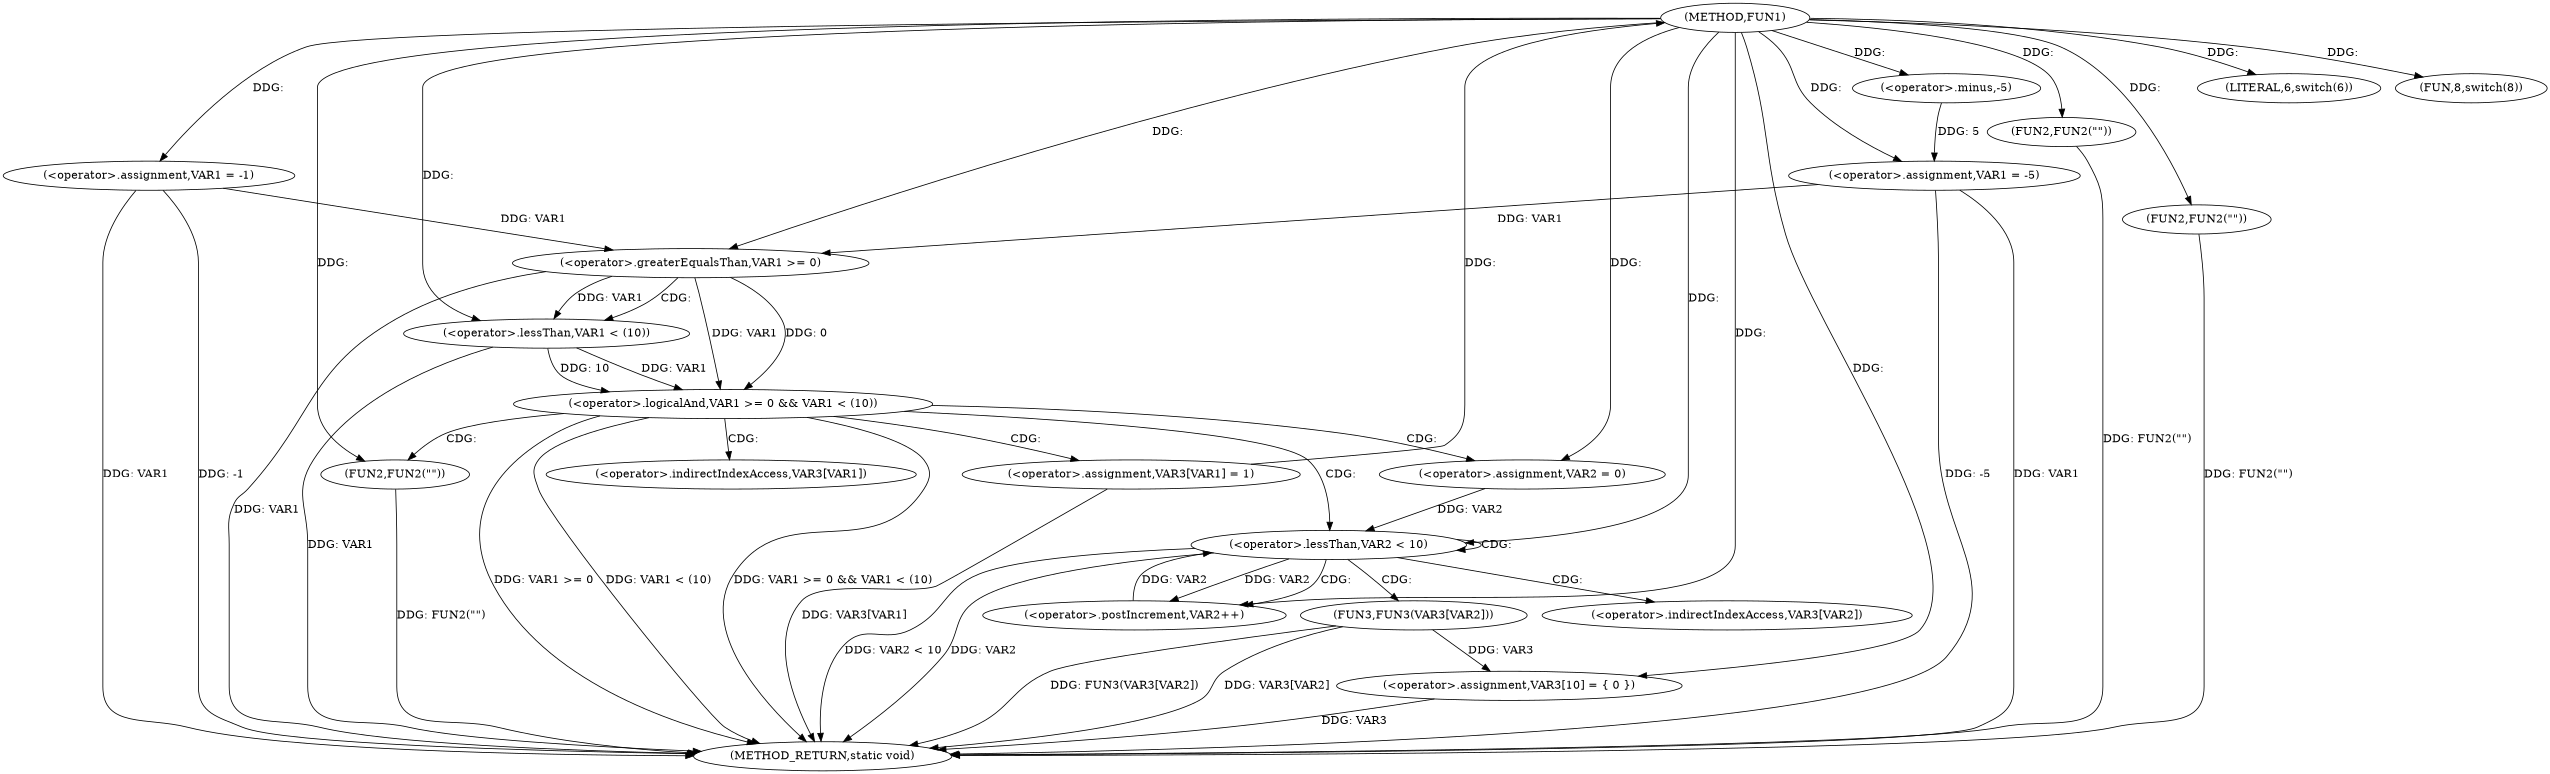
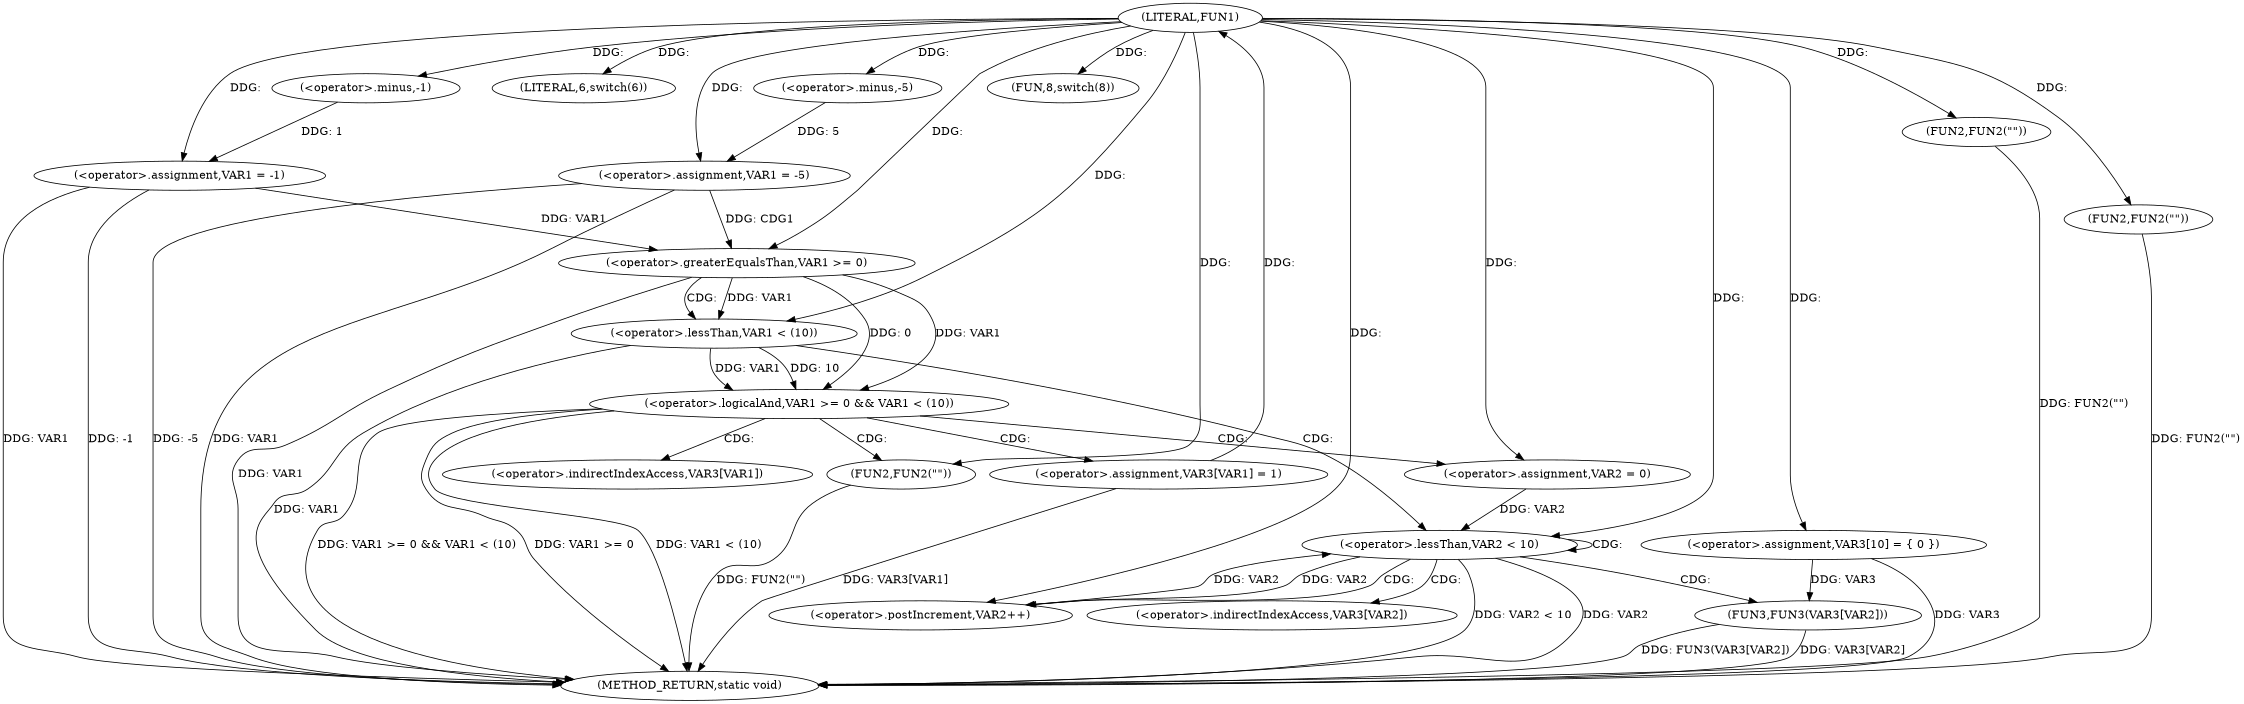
node "(METHOD,FUN1)": label "(METHOD,FUN1)" -> "(LITERAL,FUN1)"
node "(<operator>.minus,-1)": added
edge "(<operator>.assignment,VAR1 = -5)" -> "(<operator>.greaterEqualsThan,VAR1 >= 0)": label "DDG: VAR1" -> "DDG: CDG1"
edge "(<operator>.logicalAnd,VAR1 >= 0 && VAR1 < (10))" -> "(<operator>.lessThan,VAR2 < 10)": now "(<operator>.lessThan,VAR1 < (10))" -> "(<operator>.lessThan,VAR2 < 10)"
edge "(FUN3,FUN3(VAR3[VAR2]))" -> "(<operator>.assignment,VAR3[10] = { 0 })": reversed
